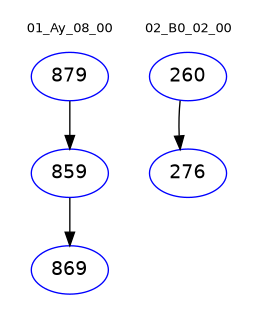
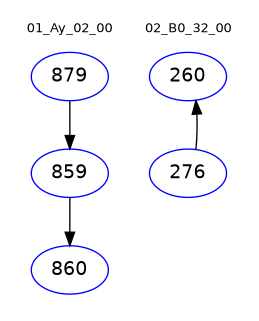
cluster "01_Ay_08_00": label "01_Ay_08_00" -> "01_Ay_02_00"
cluster "02_B0_02_00": label "02_B0_02_00" -> "02_B0_32_00"
edge "260" -> "276": reversed
node "869": label "869" -> "860"
